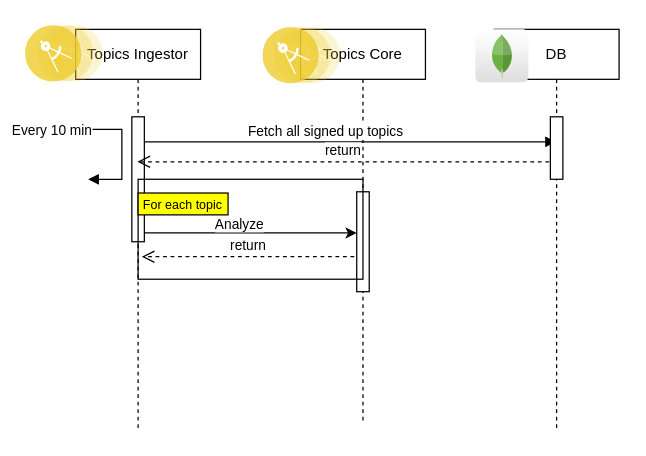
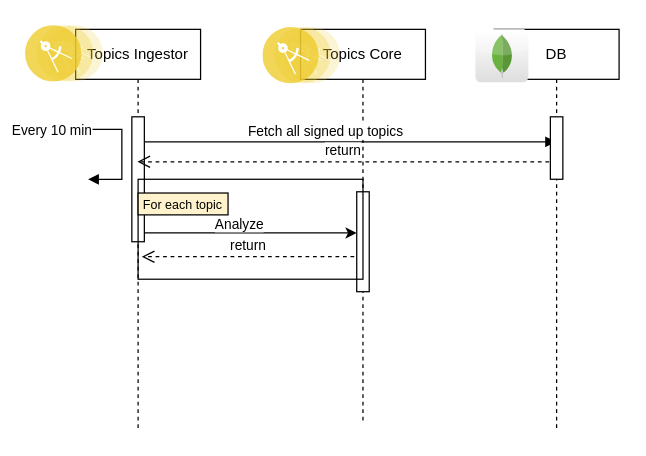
node "For each topic": fillcolor #ffff00 -> #fff2cc
